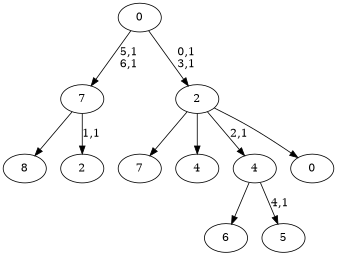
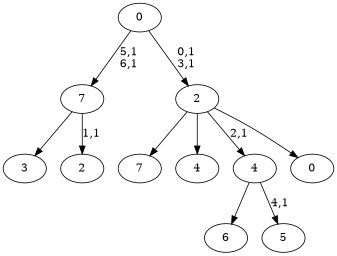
node "8": label "8" -> "3"
